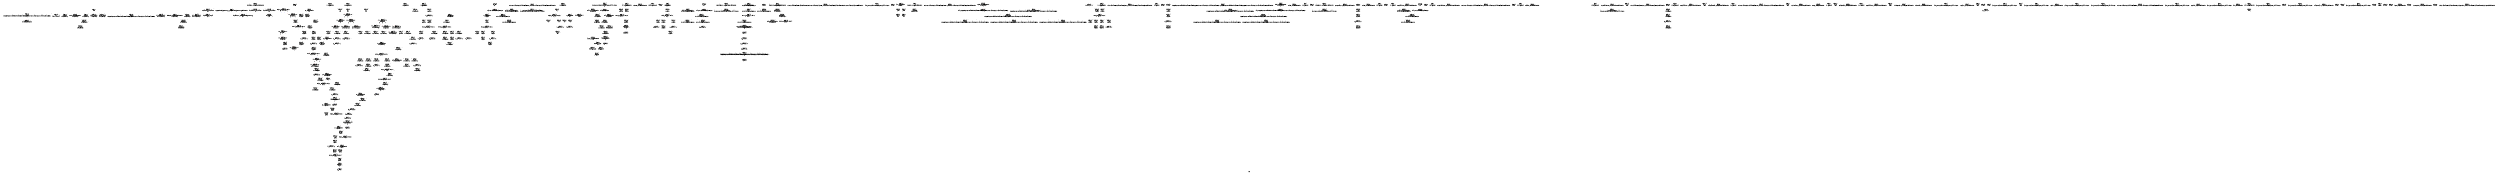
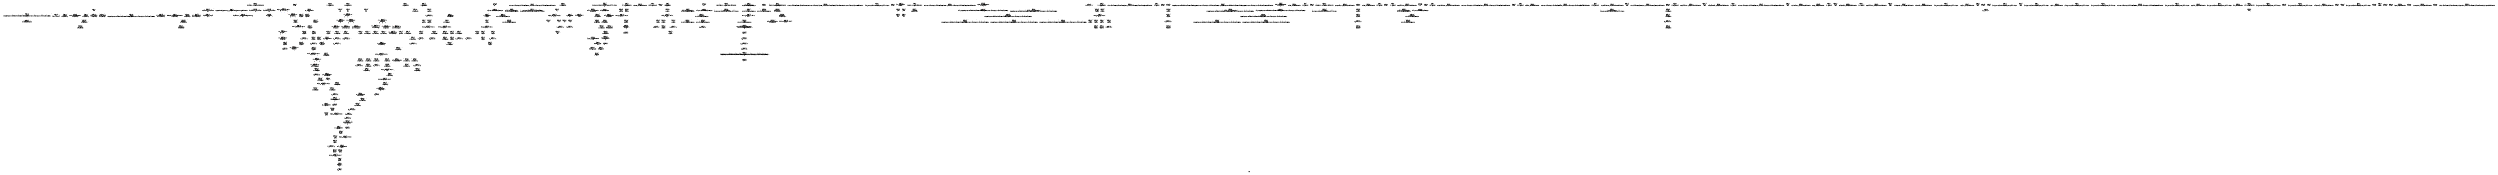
node "NodeID: 64": added
